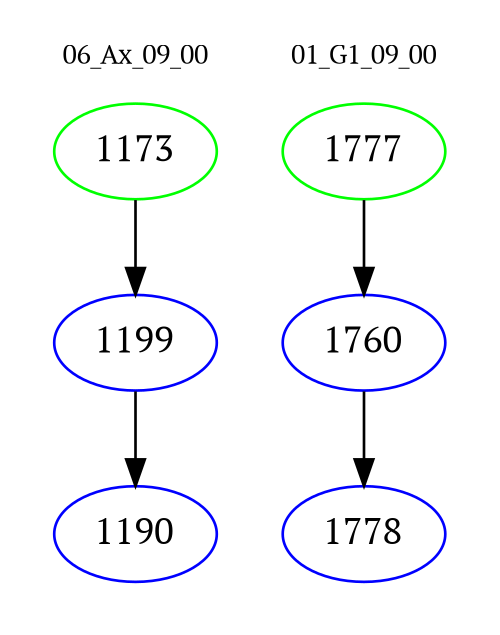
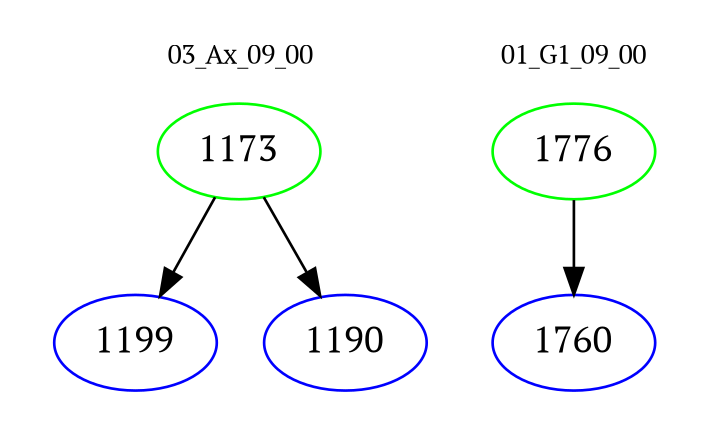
cluster "06_Ax_09_00": label "06_Ax_09_00" -> "03_Ax_09_00"
node "1777": label "1777" -> "1776"
edge "1199" -> "1190": now "1173" -> "1190"
node "1778": removed
